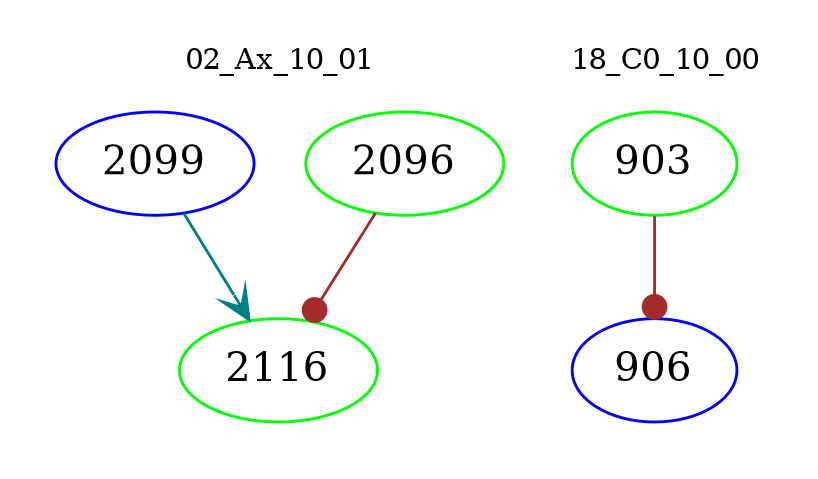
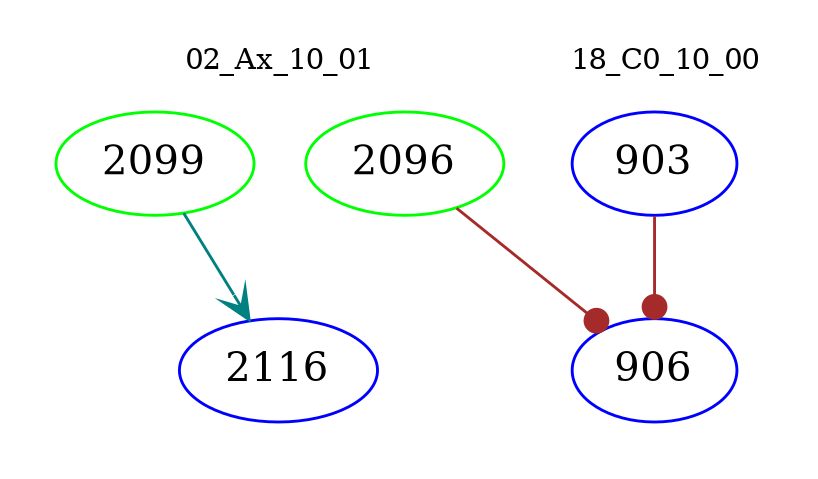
node "2099": color blue -> green
node "903": color green -> blue
edge "2096" -> "2116": now "2096" -> "906"
node "2116": color green -> blue
